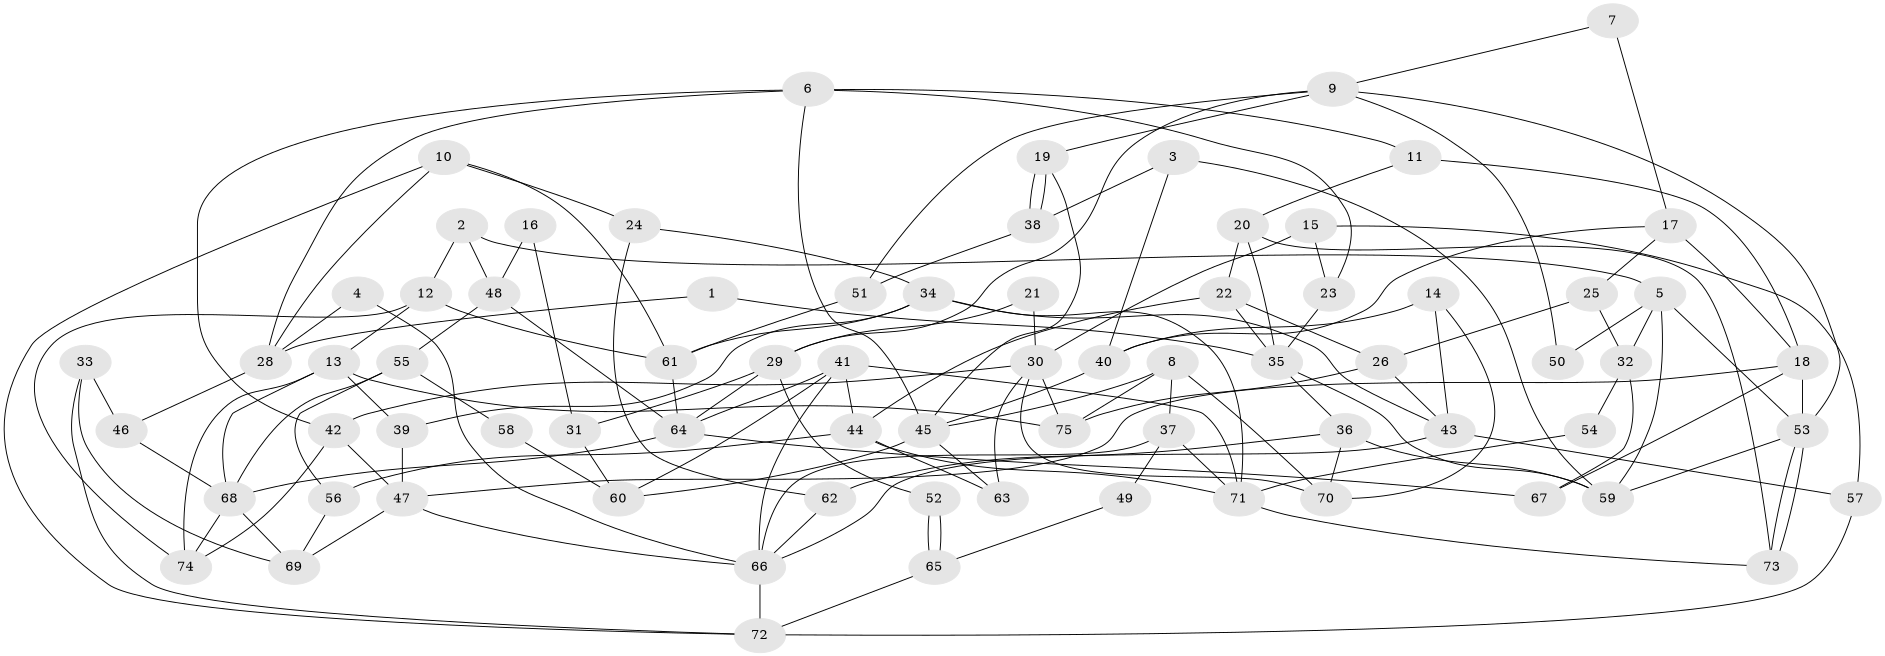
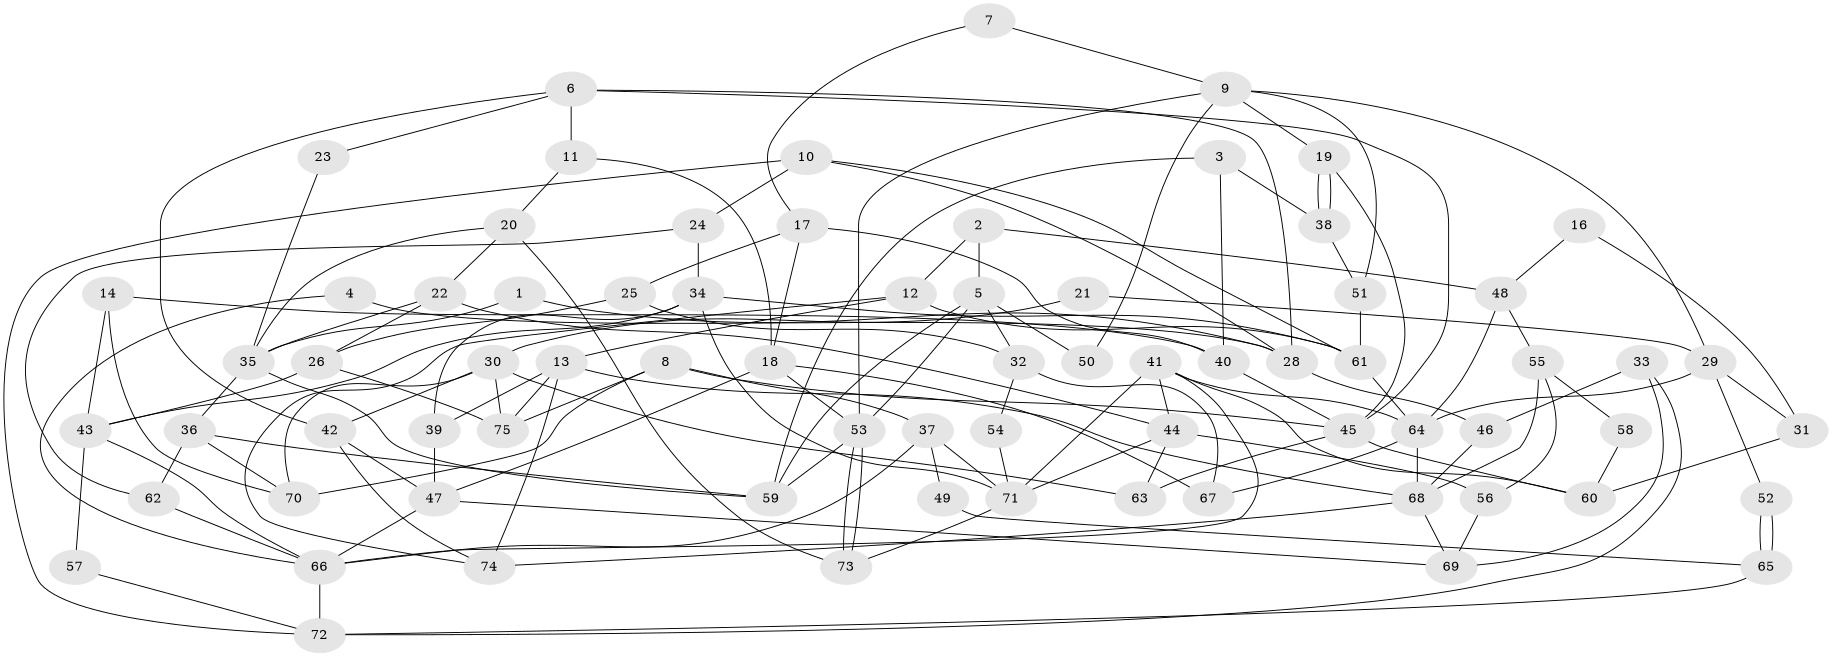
node "15": removed
